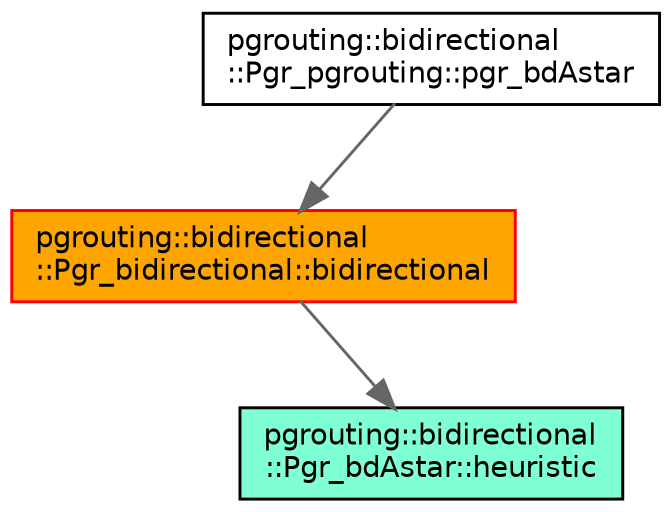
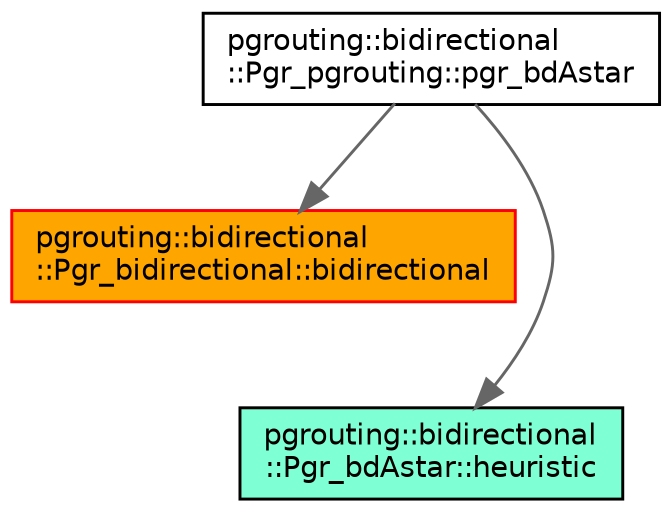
edge "pgrouting::bidirectional ::Pgr_bidirectional::bidirectional" -> "pgrouting::bidirectional ::Pgr_bdAstar::heuristic": now "pgrouting::bidirectional ::Pgr_pgrouting::pgr_bdAstar" -> "pgrouting::bidirectional ::Pgr_bdAstar::heuristic"
